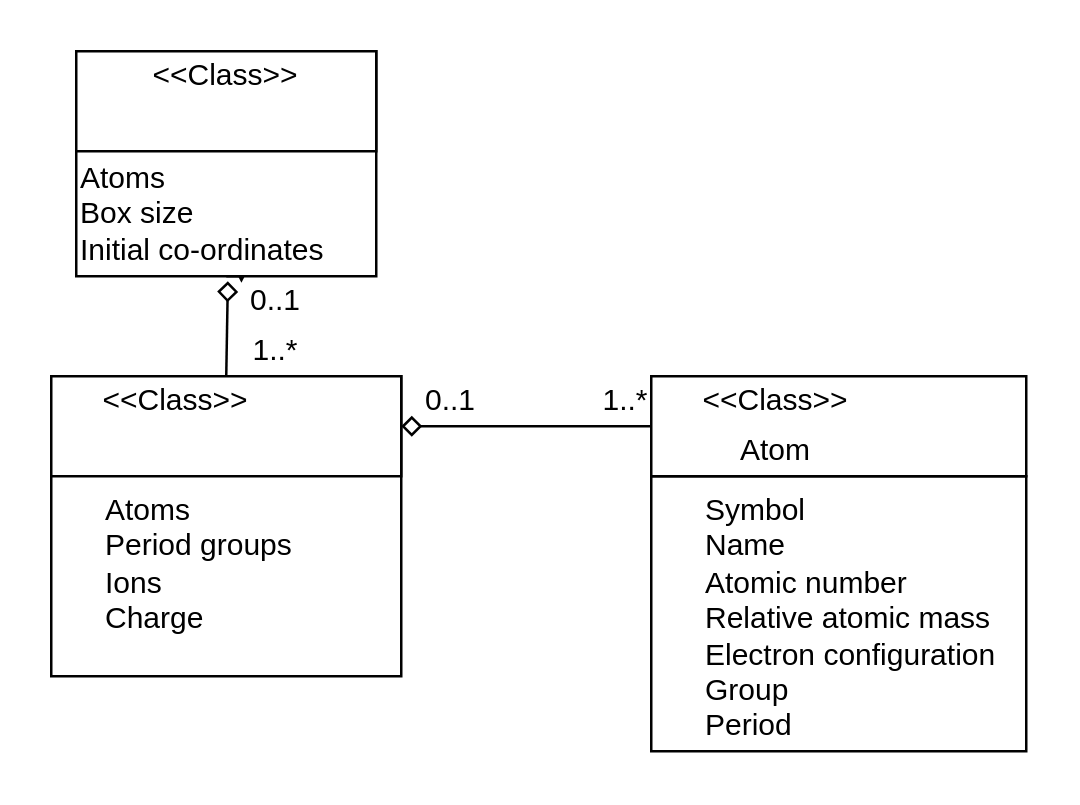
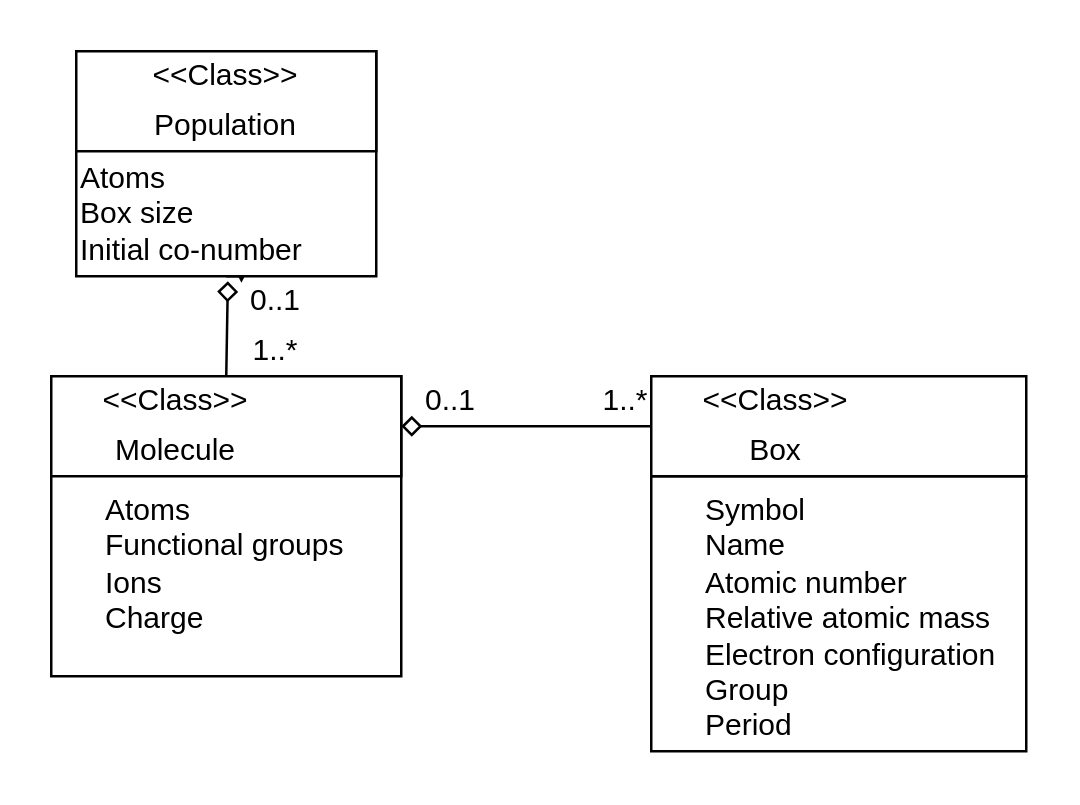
node "Population": added
node "Atoms Box size Initial co-ordinates": label "Atoms Box size Initial co-ordinates" -> "Atoms Box size Initial co-number"
node "Molecule": added
node "Atom": label "Atom" -> "Box"
node "Atoms Period groups Ions Charge": label "Atoms Period groups Ions Charge" -> "Atoms Functional groups Ions Charge"
